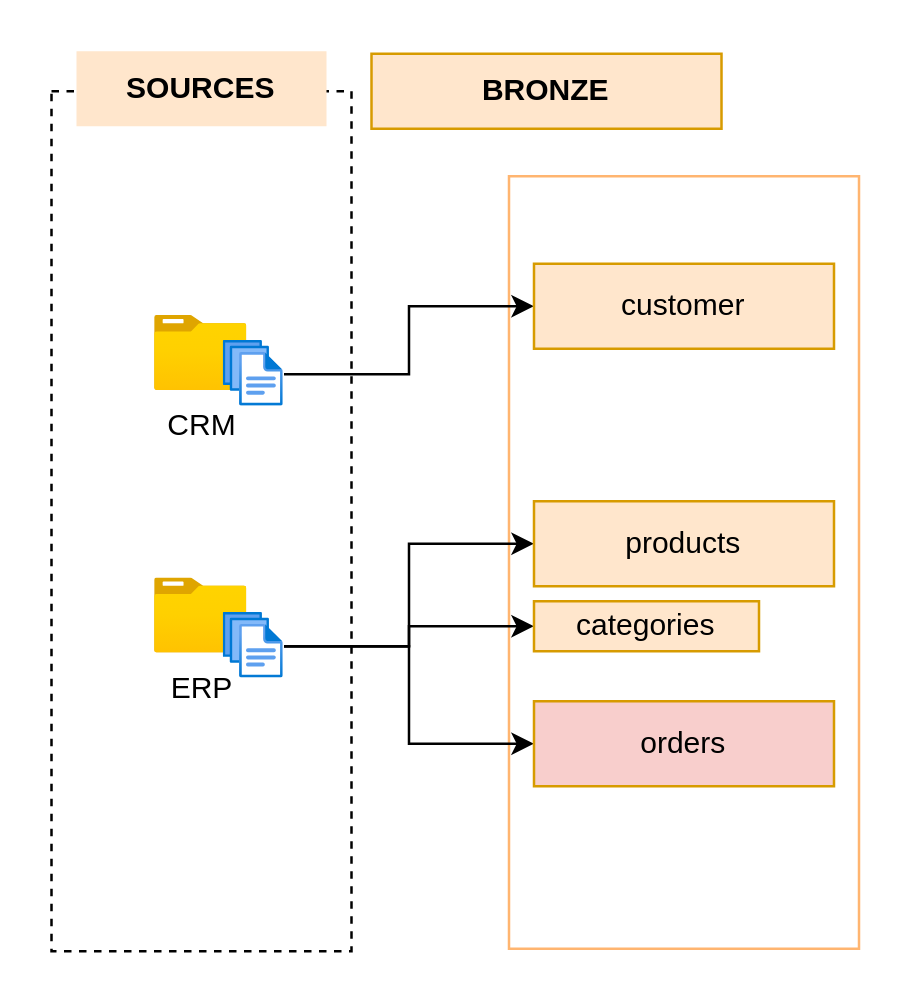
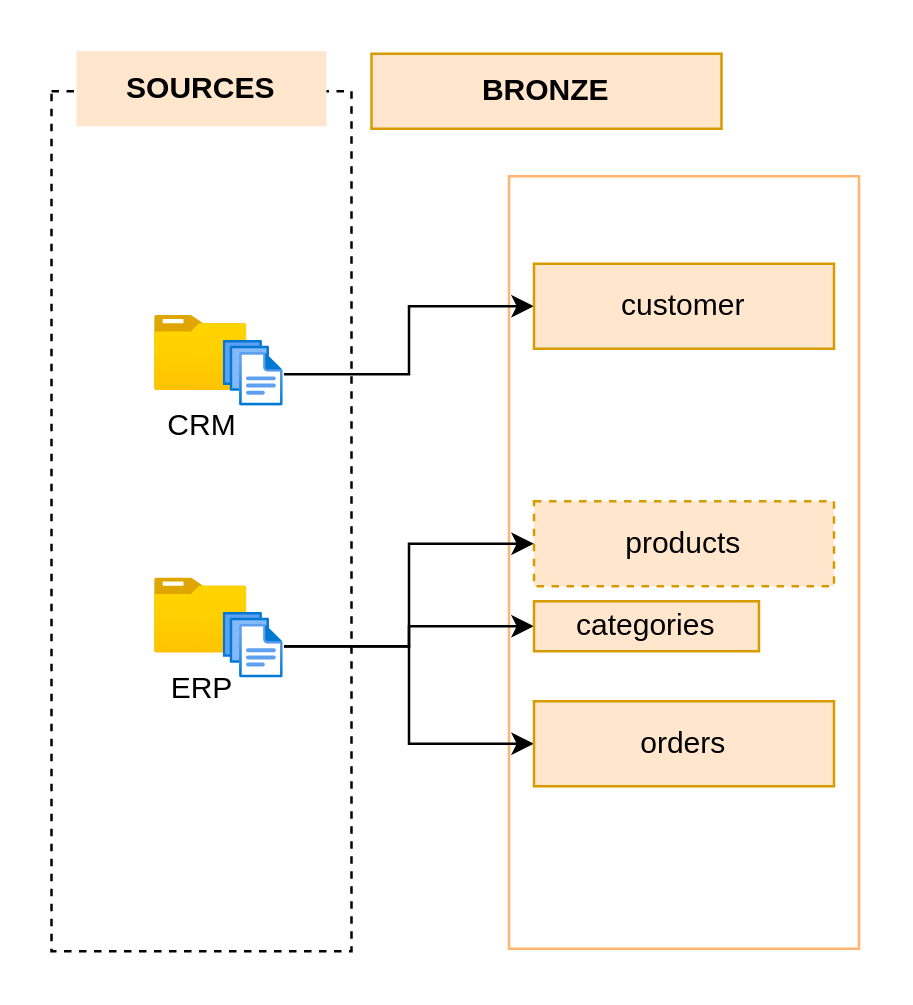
node "products": style solid -> dashed
node "orders": fillcolor #f8cecc -> #ffe6cc
